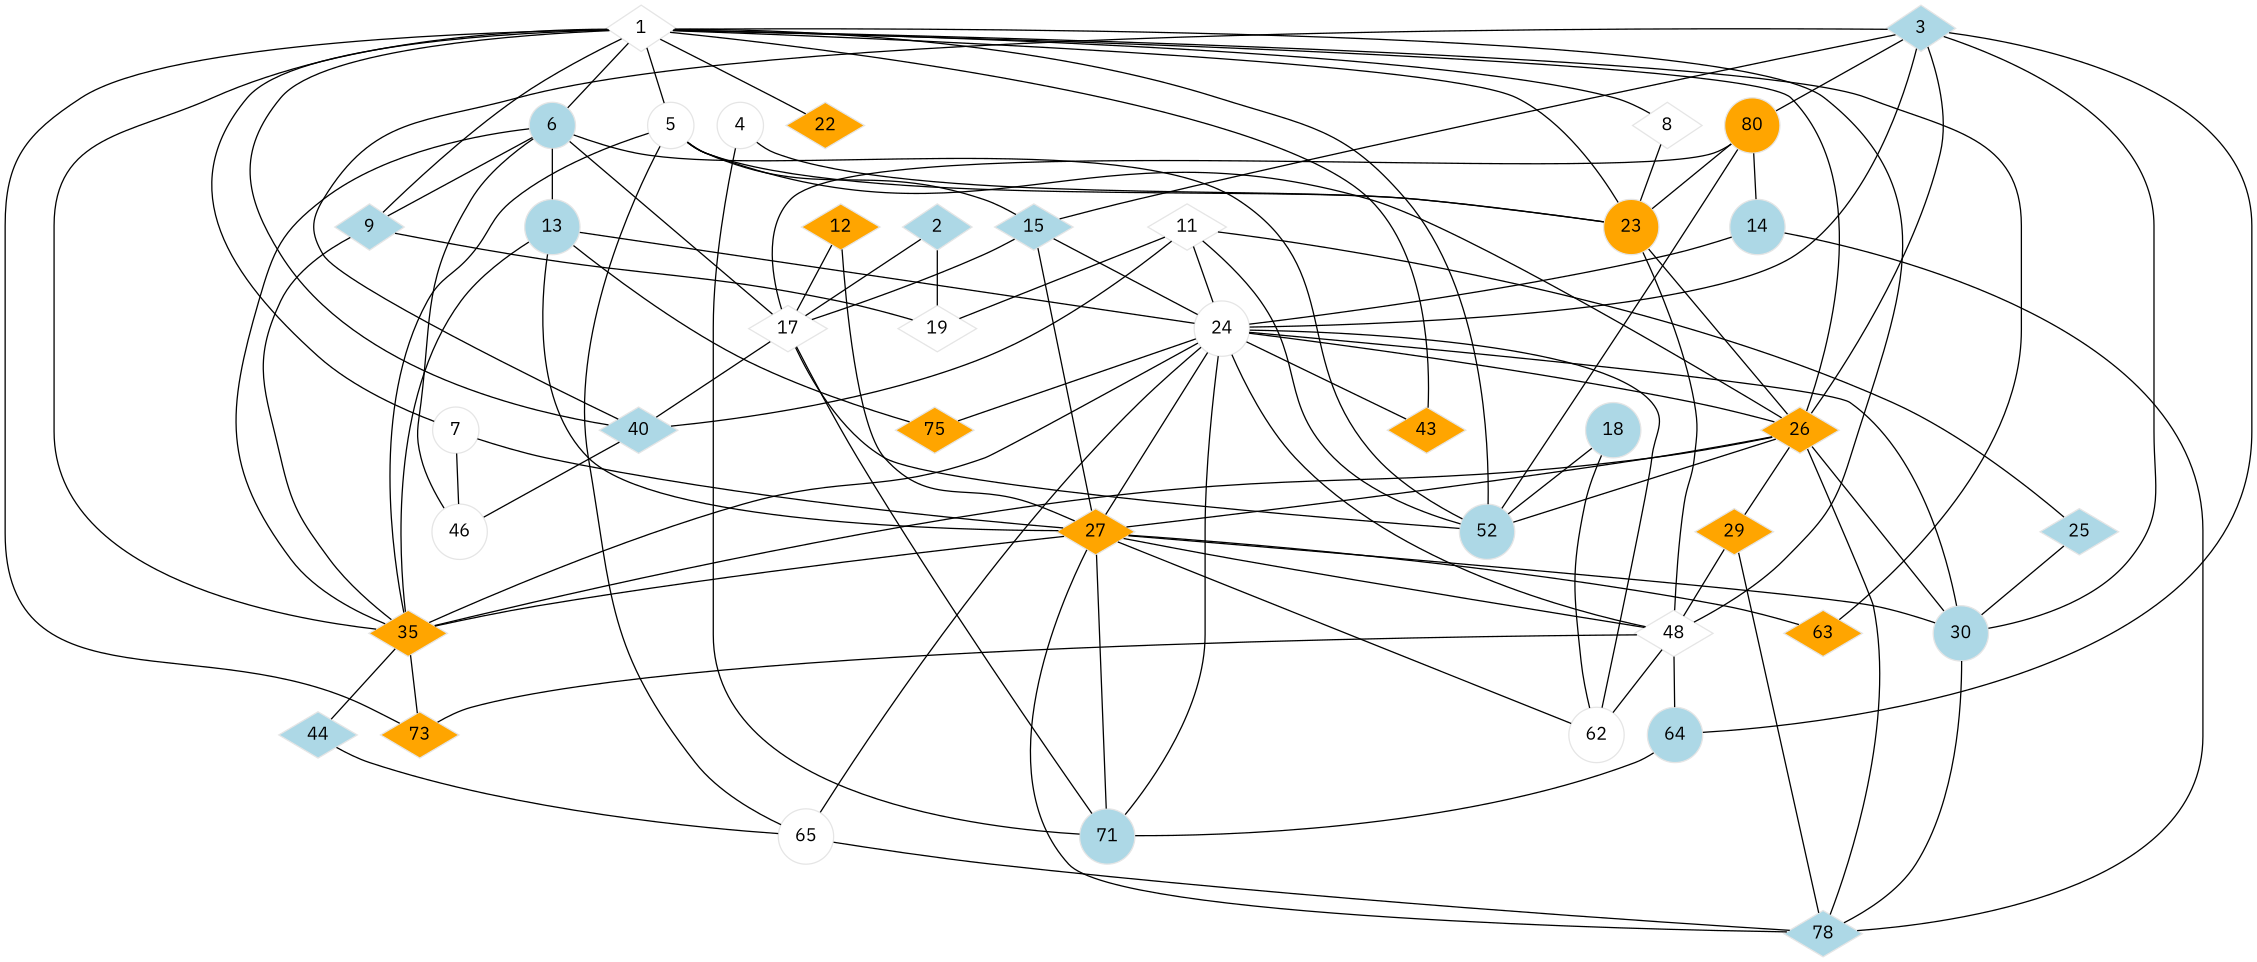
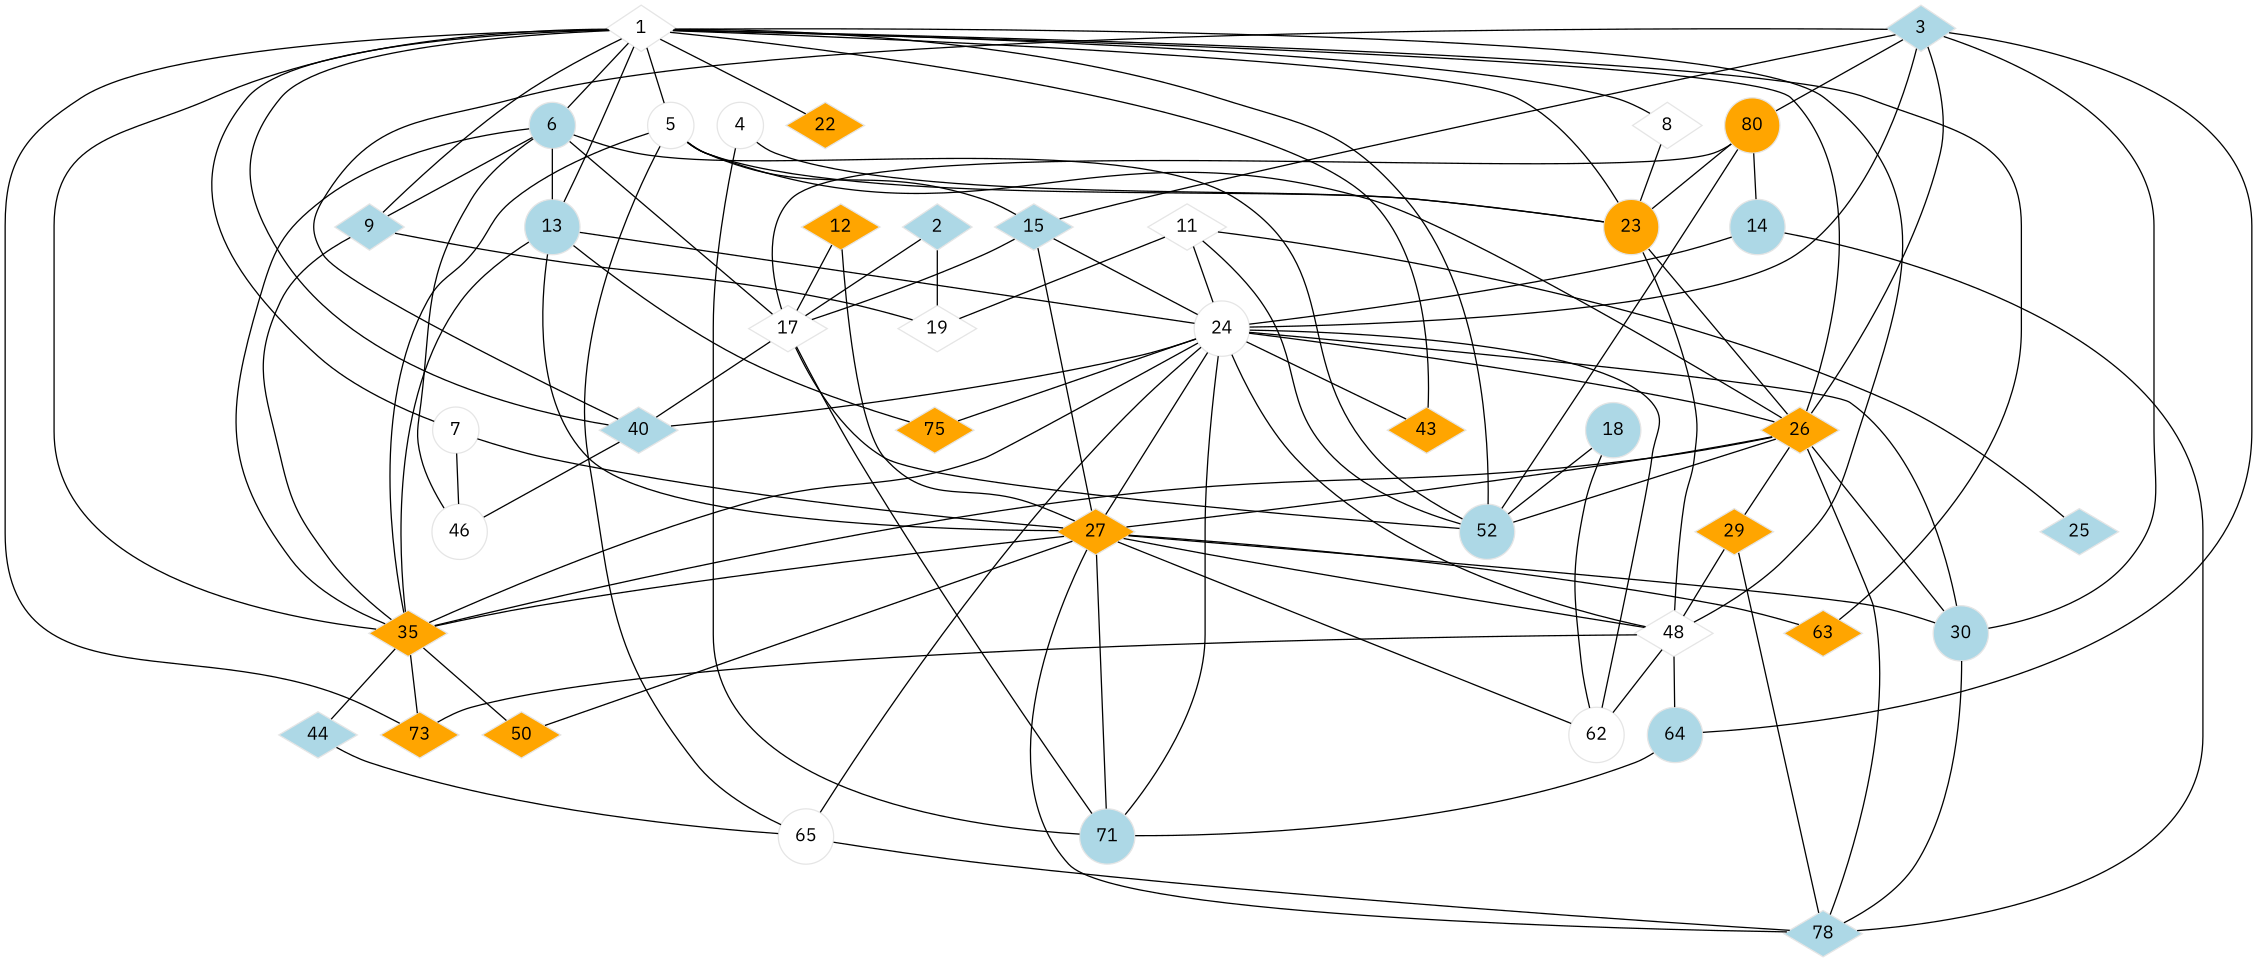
edge "1" -- "13": added
edge "11" -- "40": now "24" -- "40"
edge "25" -- "30": removed
node "50": added
